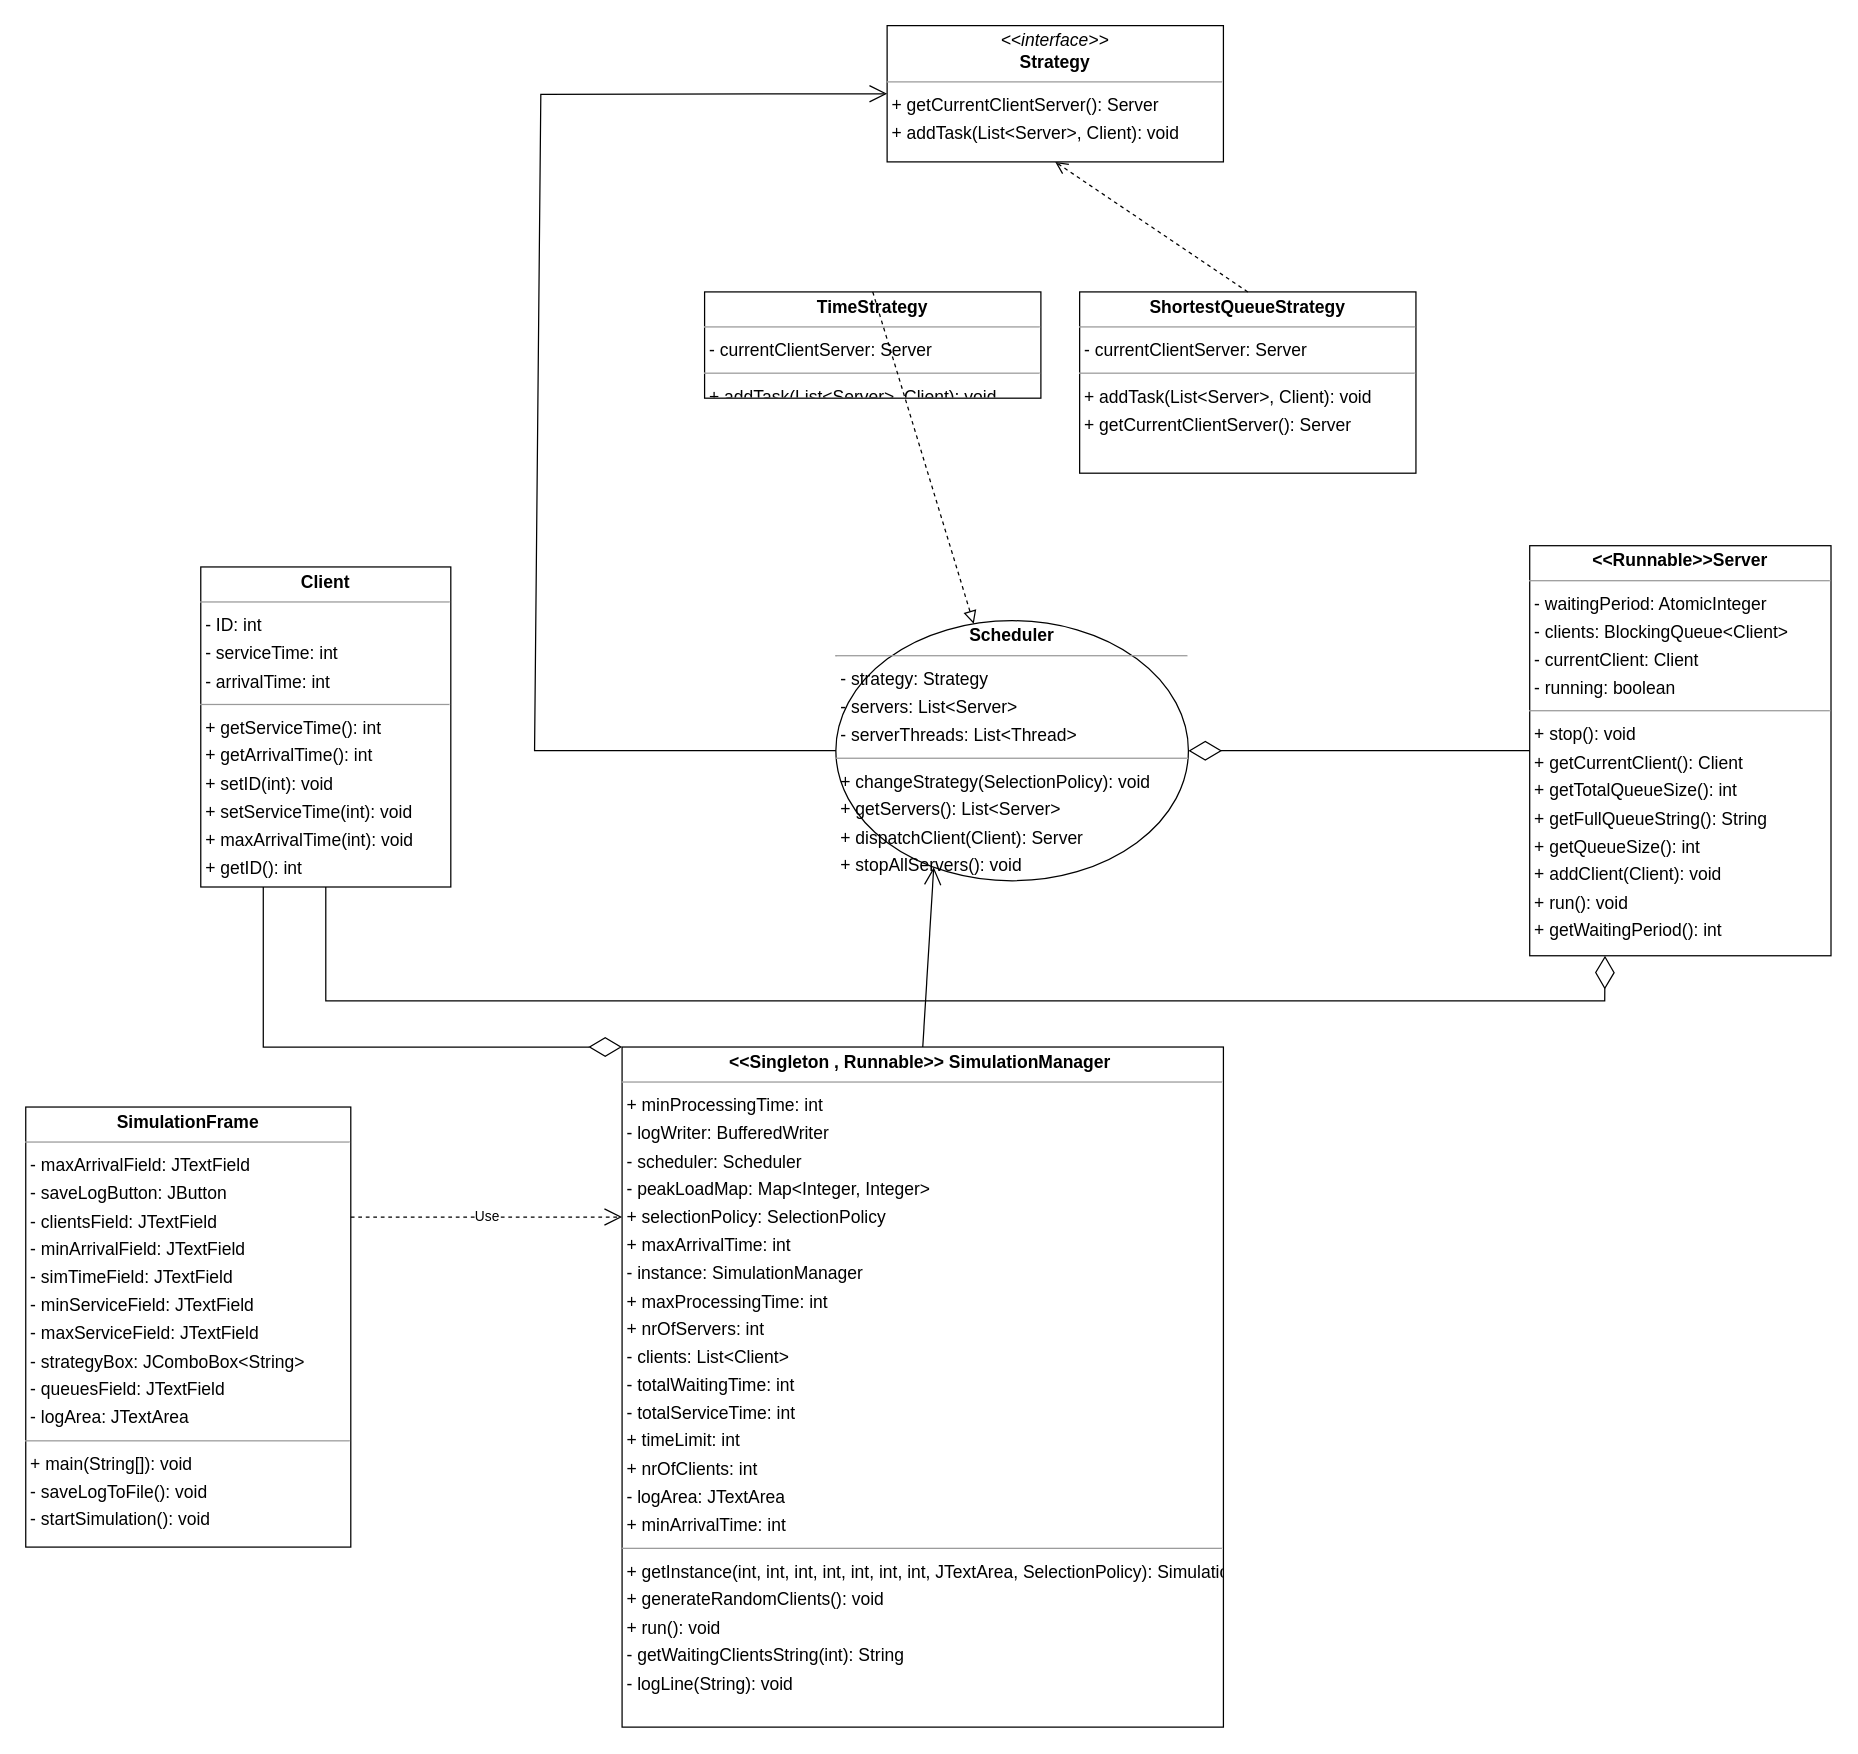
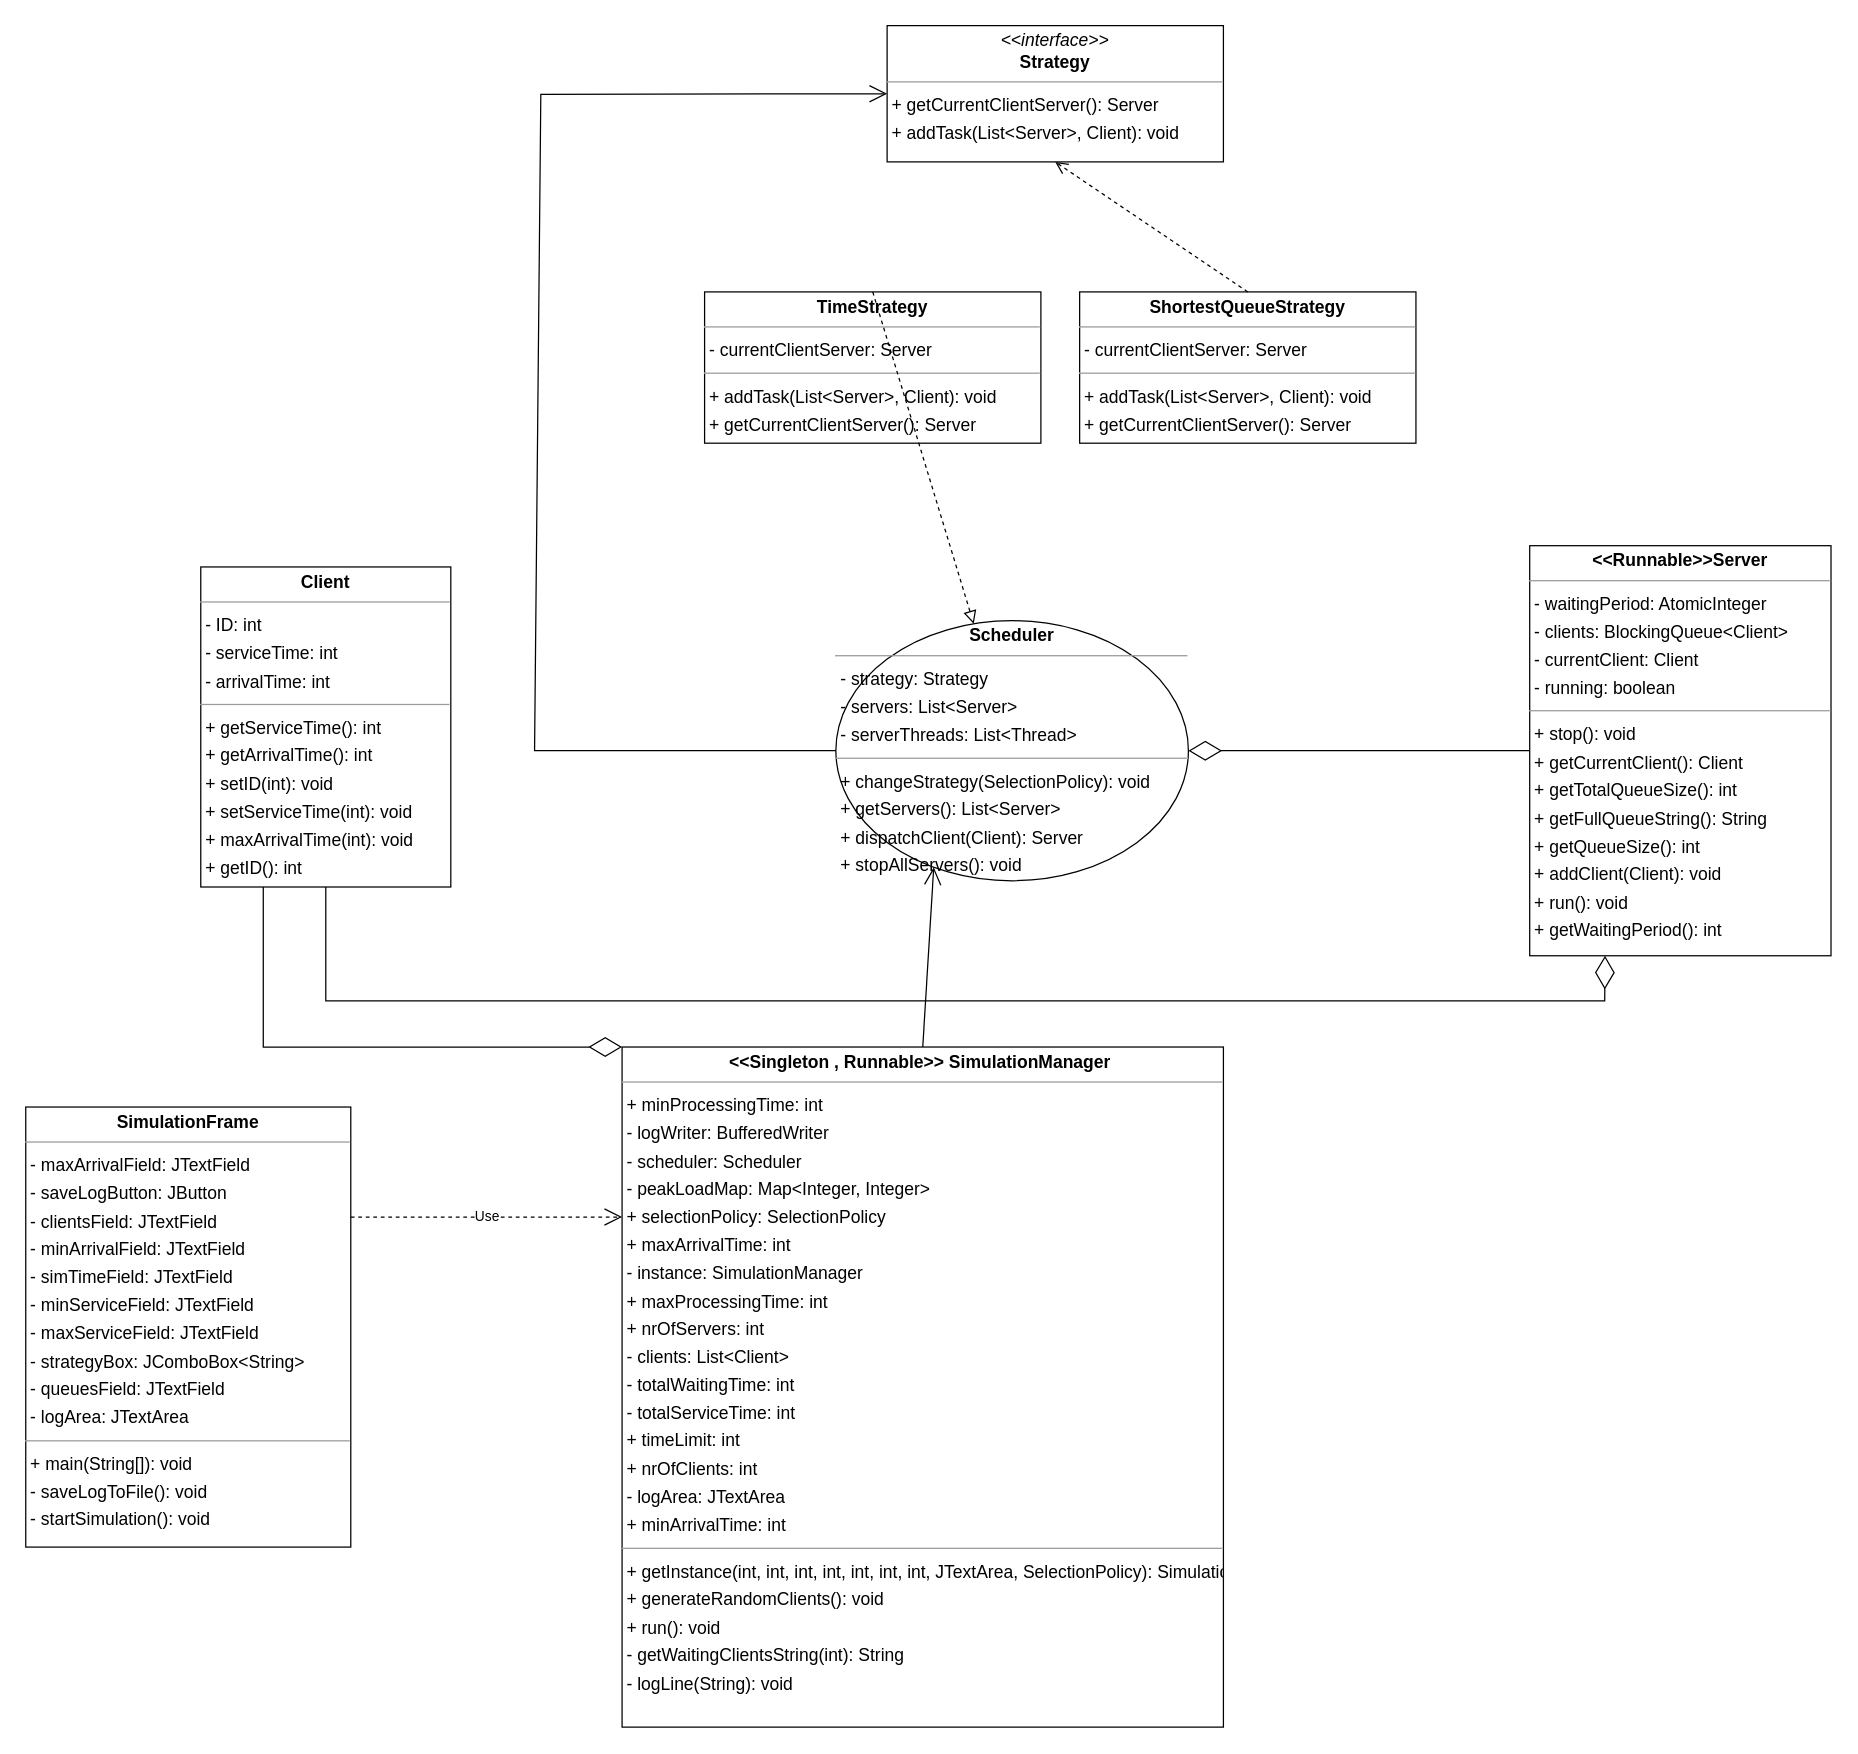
node "TimeStrategy - currentClientServer: Server + addTask(List<Server>, Client): void + getCurrentClientServer(): Server": size 336x106 -> 336x151
node "ShortestQueueStrategy - currentClientServer: Server + addTask(List<Server>, Client): void + getCurrentClientServer(): Server": size 336x181 -> 336x151
